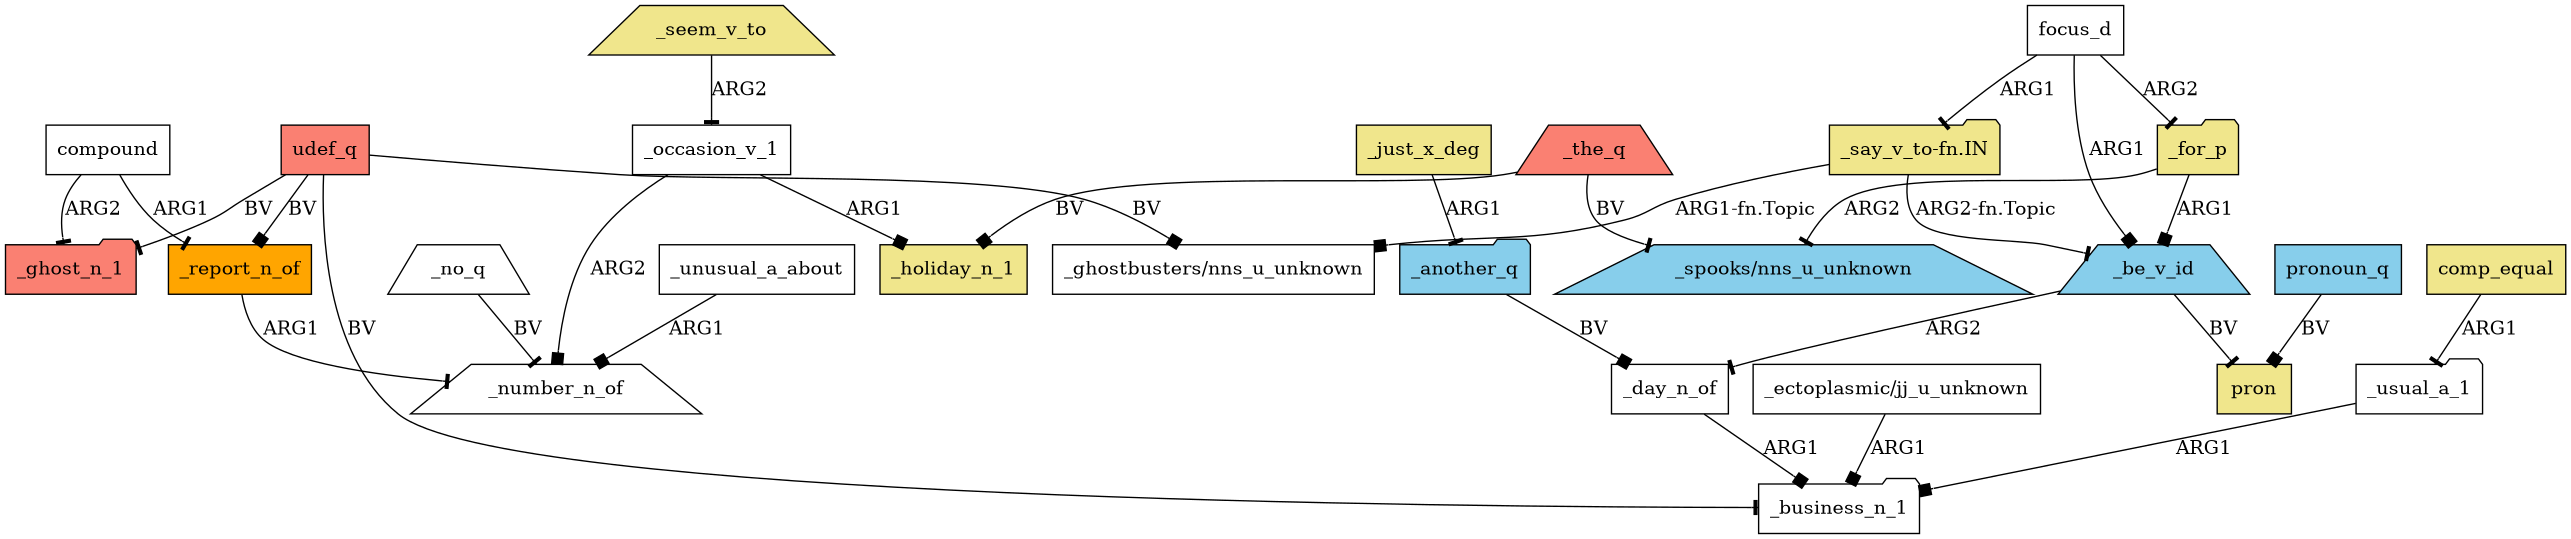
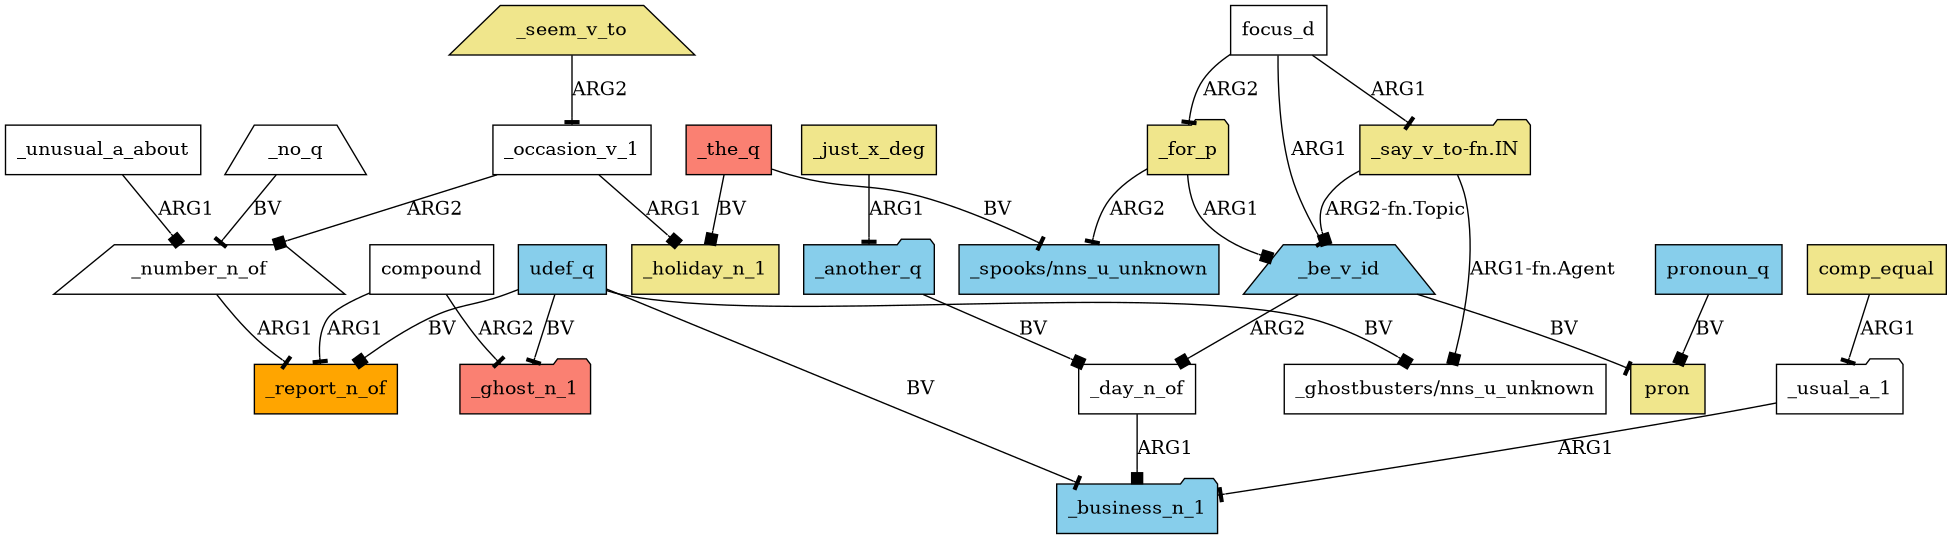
node "udef_q": fillcolor salmon -> skyblue
node "_the_q": shape trapezium -> box
edge "focus_d" -> "_be_v_id": arrowhead box -> tee
edge "_say_v_to-fn.IN" -> "_ghostbusters/nns_u_unknown": label "ARG1-fn.Topic" -> "ARG1-fn.Agent"
edge "_say_v_to-fn.IN" -> "_be_v_id": arrowhead tee -> box
node "_spooks/nns_u_unknown": shape trapezium -> box
edge "_be_v_id" -> "_day_n_of": arrowhead tee -> box
edge "_report_n_of" -> "_number_n_of": reversed
node "_ectoplasmic/jj_u_unknown": removed
edge "_usual_a_1" -> "_business_n_1": arrowhead box -> tee
node "_business_n_1": fillcolor white -> skyblue
